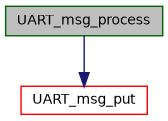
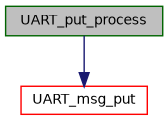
node "UART_msg_process": label "UART_msg_process" -> "UART_put_process"
